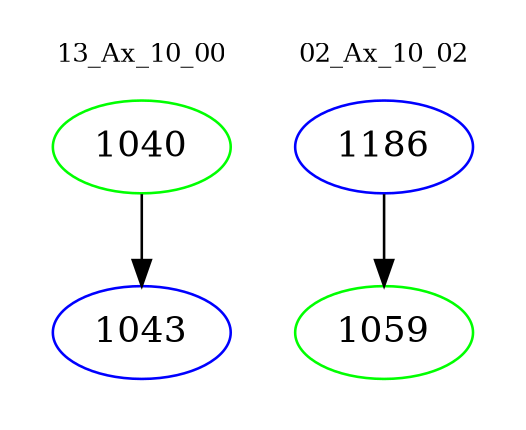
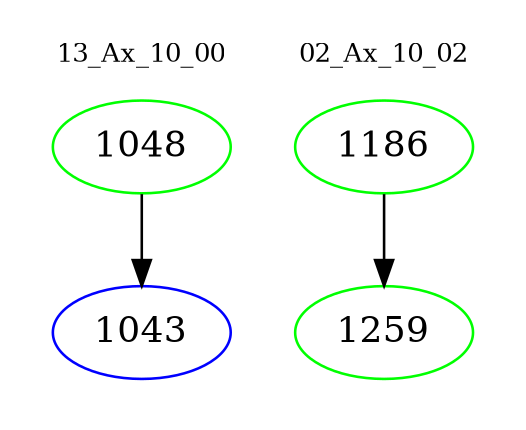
node "1040": label "1040" -> "1048"
node "1186": color blue -> green
node "1059": label "1059" -> "1259"
